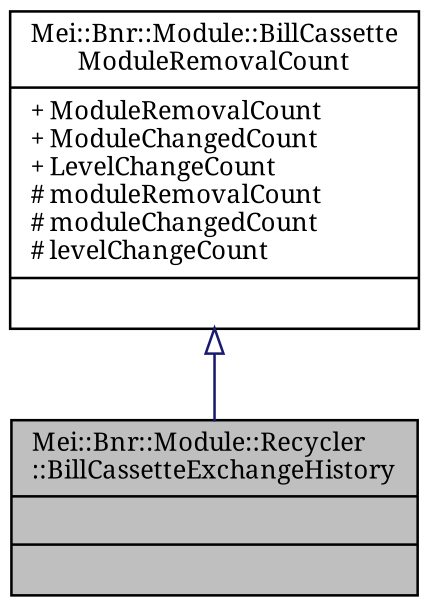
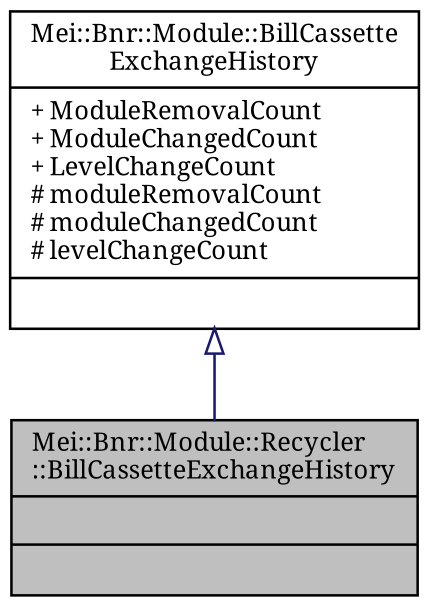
node "Mei::Bnr::Module::BillCassette": text "ModuleRemovalCount" -> "ExchangeHistory"
